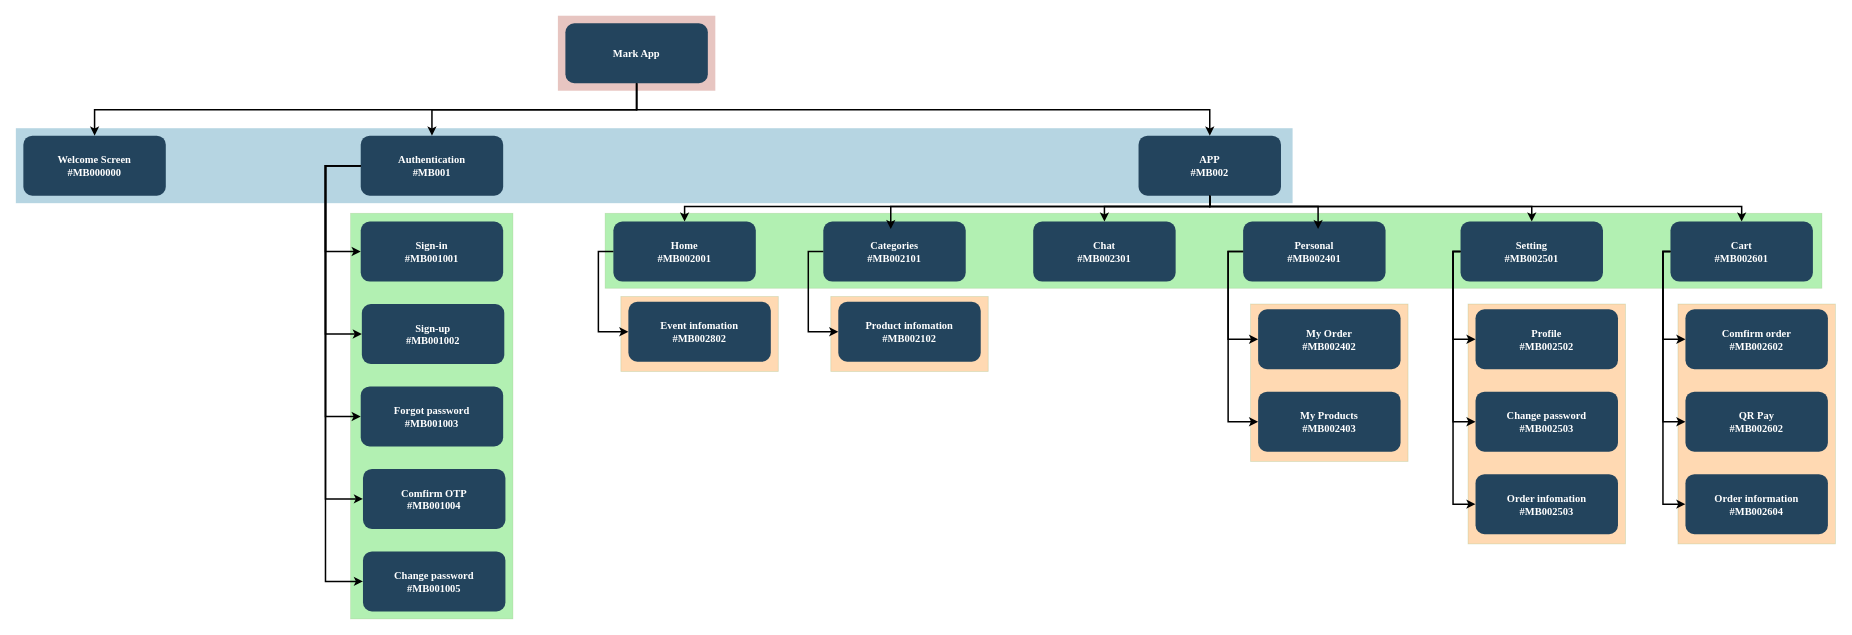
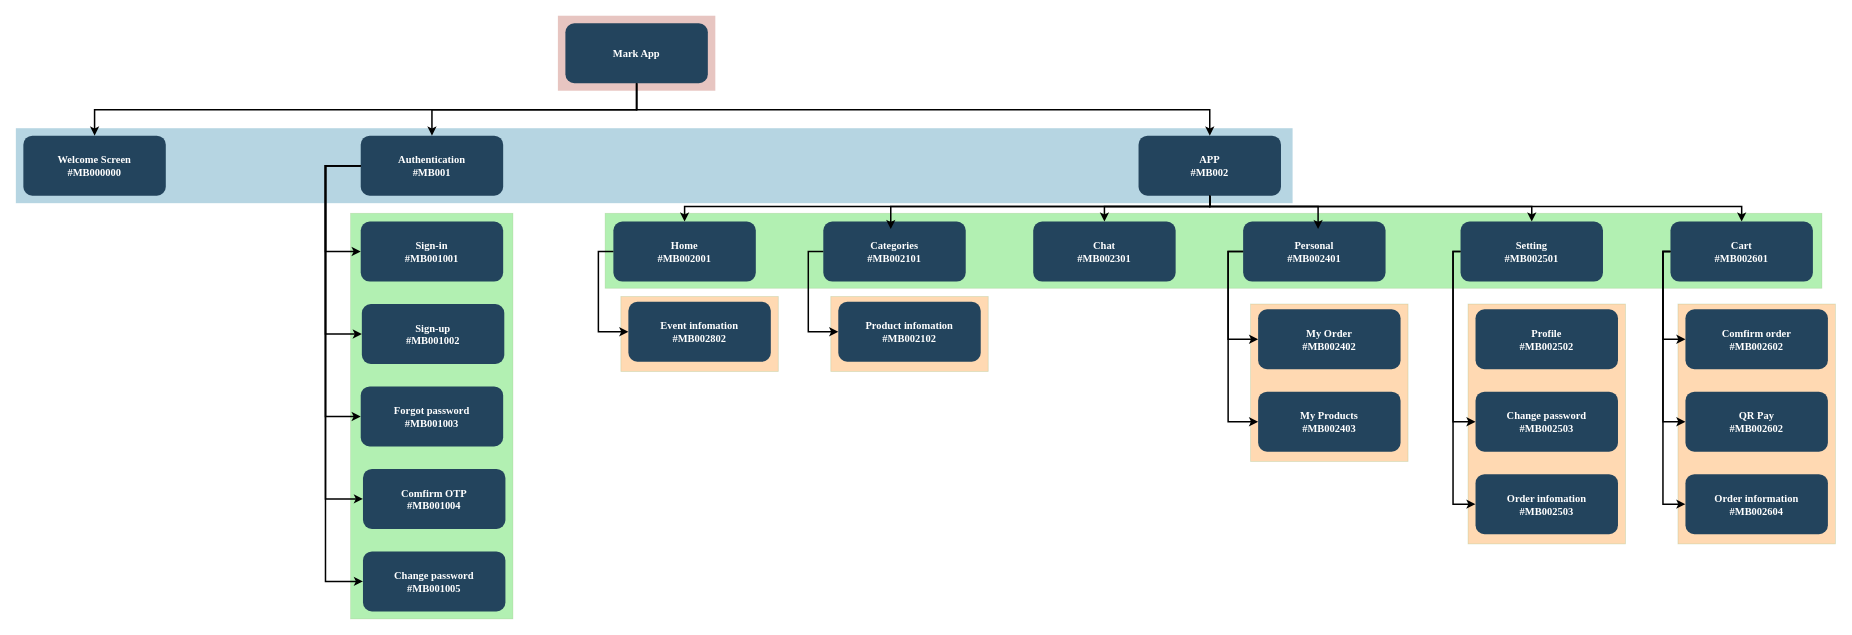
edge "Setting #MB002501" -> "Profile #MB002502": removed
